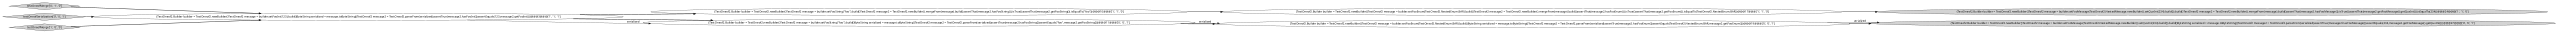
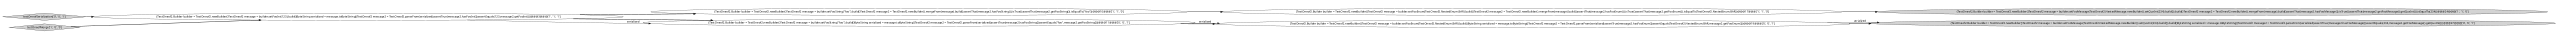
node "testOneofMerge['0', '1', '0']": removed
